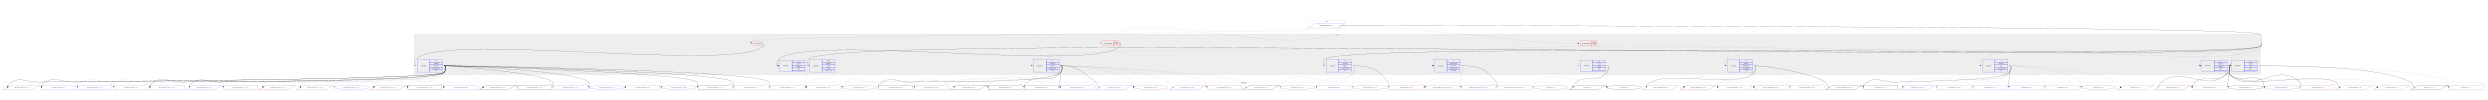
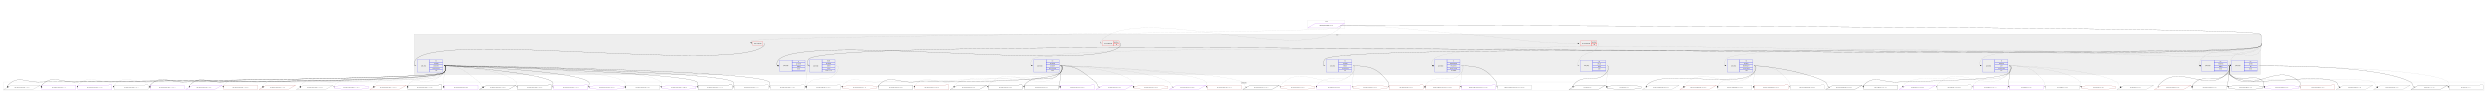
node "virtual/libintl-0-r1": removed
